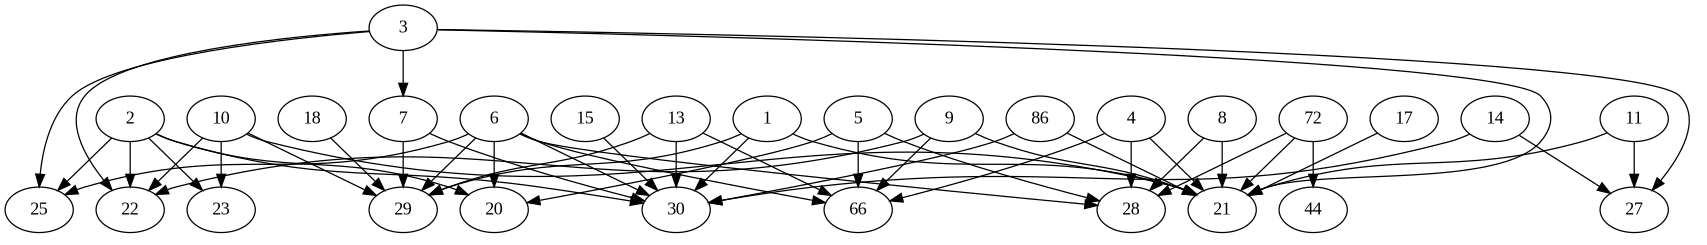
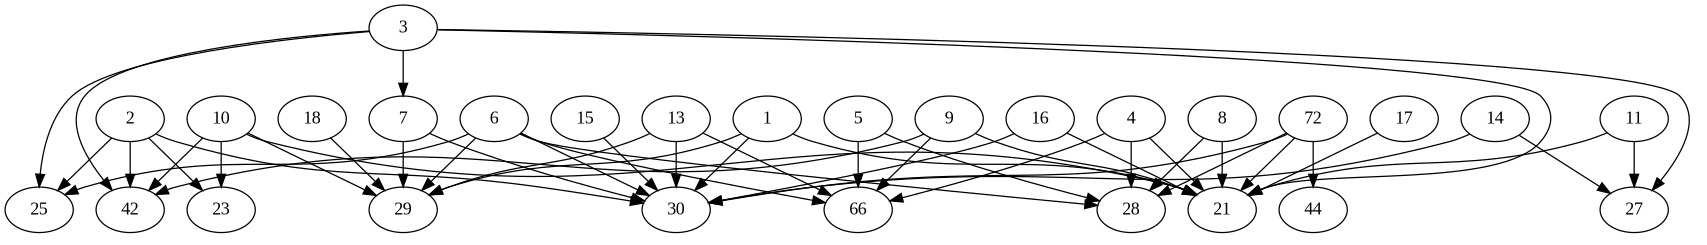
node "86": label "86" -> "16"
edge "72" -> "30": added
node "22": label "22" -> "42"
node "20": removed
